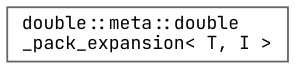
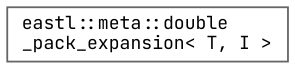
node "double::meta::double _pack_expansion< T, I >": label "double::meta::double _pack_expansion< T, I >" -> "eastl::meta::double _pack_expansion< T, I >"
